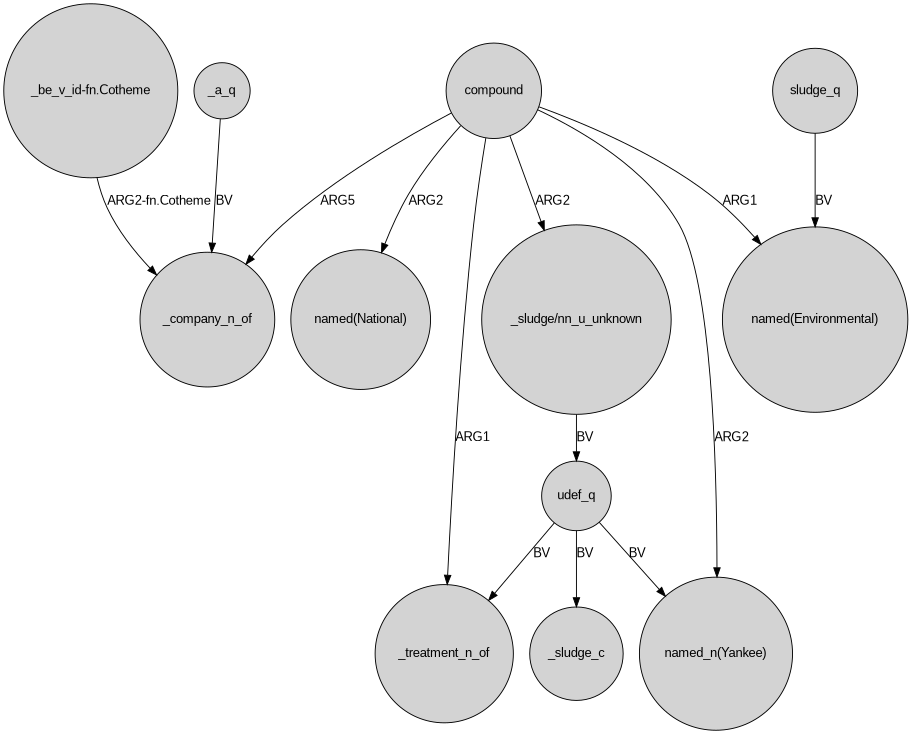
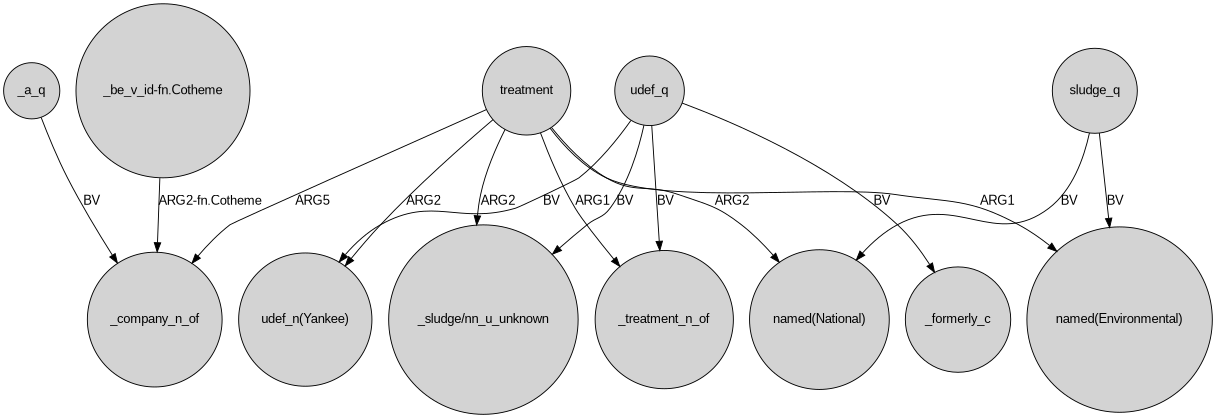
node "compound": label "compound" -> "treatment"
edge "sludge_q" -> "named(National)": added, label "BV"
edge "_sludge/nn_u_unknown" -> "udef_q": reversed
node "_sludge_c": label "_sludge_c" -> "_formerly_c"
node "named_n(Yankee)": label "named_n(Yankee)" -> "udef_n(Yankee)"
